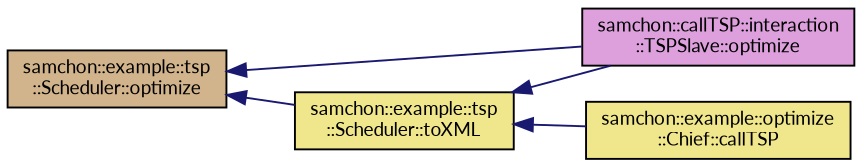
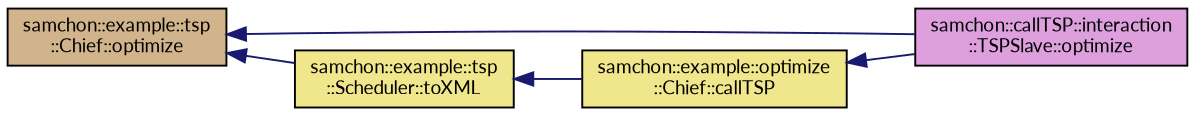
edge "samchon::callTSP::interaction ::TSPSlave::optimize" -> "samchon::example::tsp ::Scheduler::toXML": now "samchon::callTSP::interaction ::TSPSlave::optimize" -> "samchon::example::optimize ::Chief::callTSP"
node "samchon::example::tsp ::Scheduler::optimize": label "samchon::example::tsp ::Scheduler::optimize" -> "samchon::example::tsp ::Chief::optimize"
